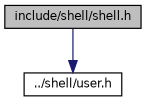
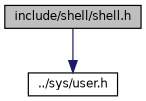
node "../shell/user.h": label "../shell/user.h" -> "../sys/user.h"
